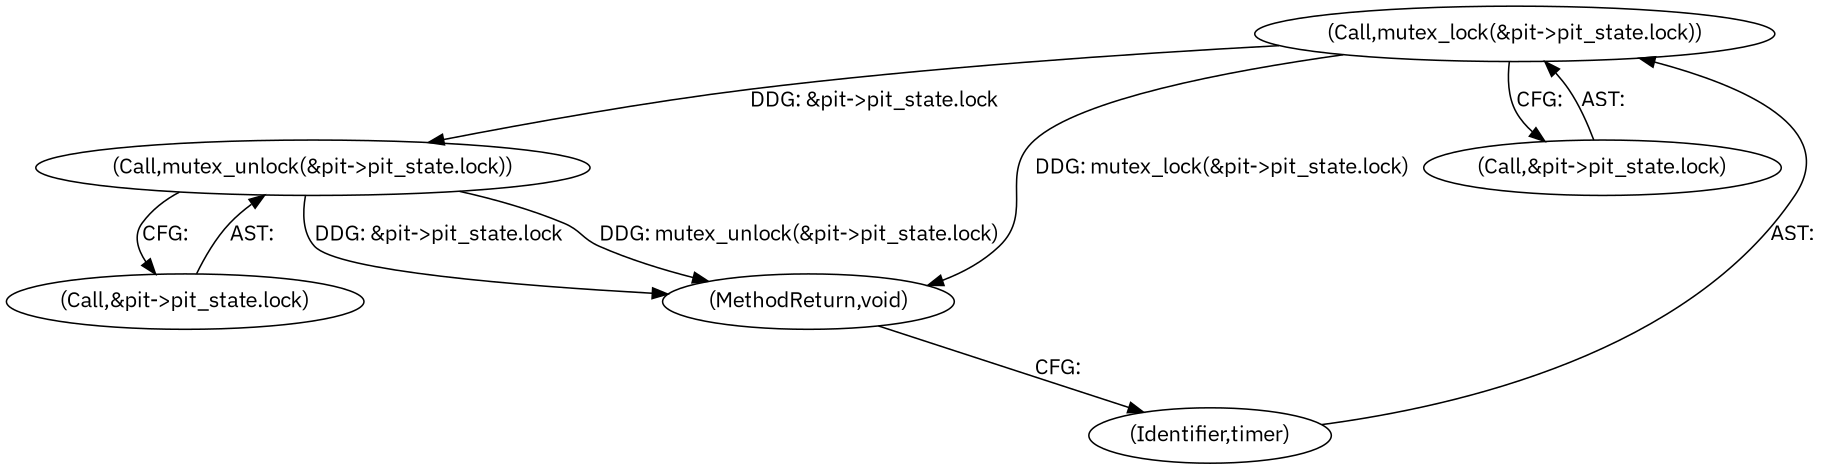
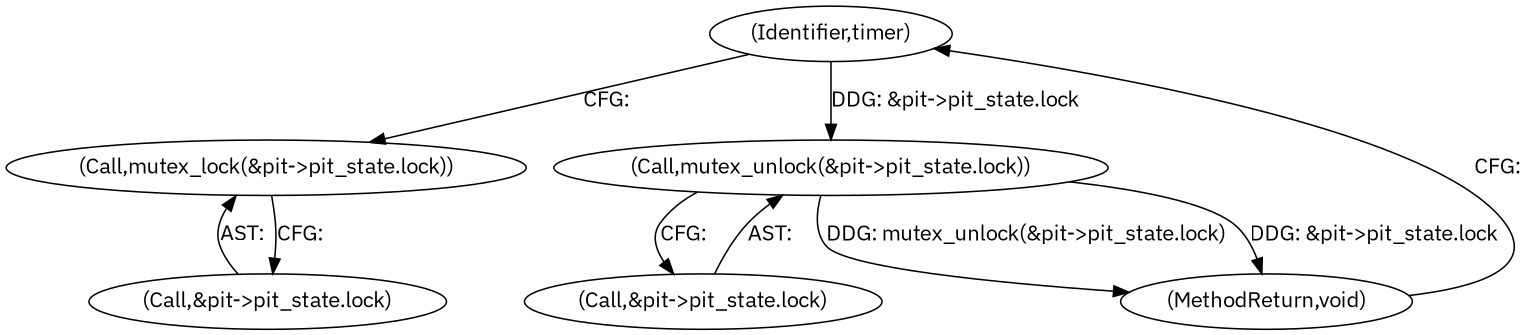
edge "(Call,mutex_lock(&pit->pit_state.lock))" -> "(Call,mutex_unlock(&pit->pit_state.lock))": now "(Identifier,timer)" -> "(Call,mutex_unlock(&pit->pit_state.lock))"
edge "(Call,mutex_lock(&pit->pit_state.lock))" -> "(MethodReturn,void)": removed, label "DDG: mutex_lock(&pit->pit_state.lock)"
edge "(Identifier,timer)" -> "(Call,mutex_lock(&pit->pit_state.lock))": label "AST: " -> "CFG: "
